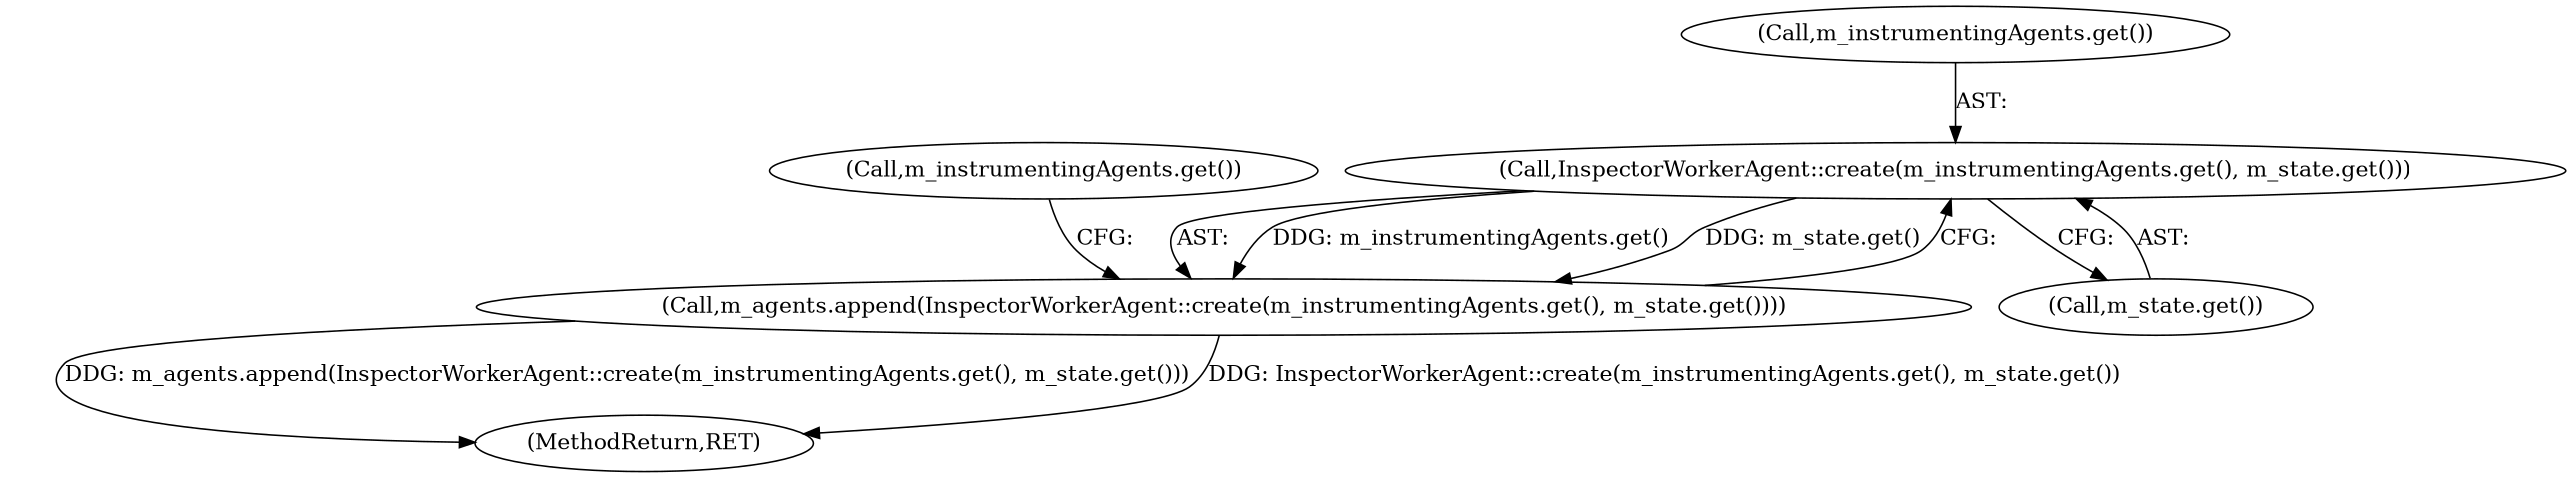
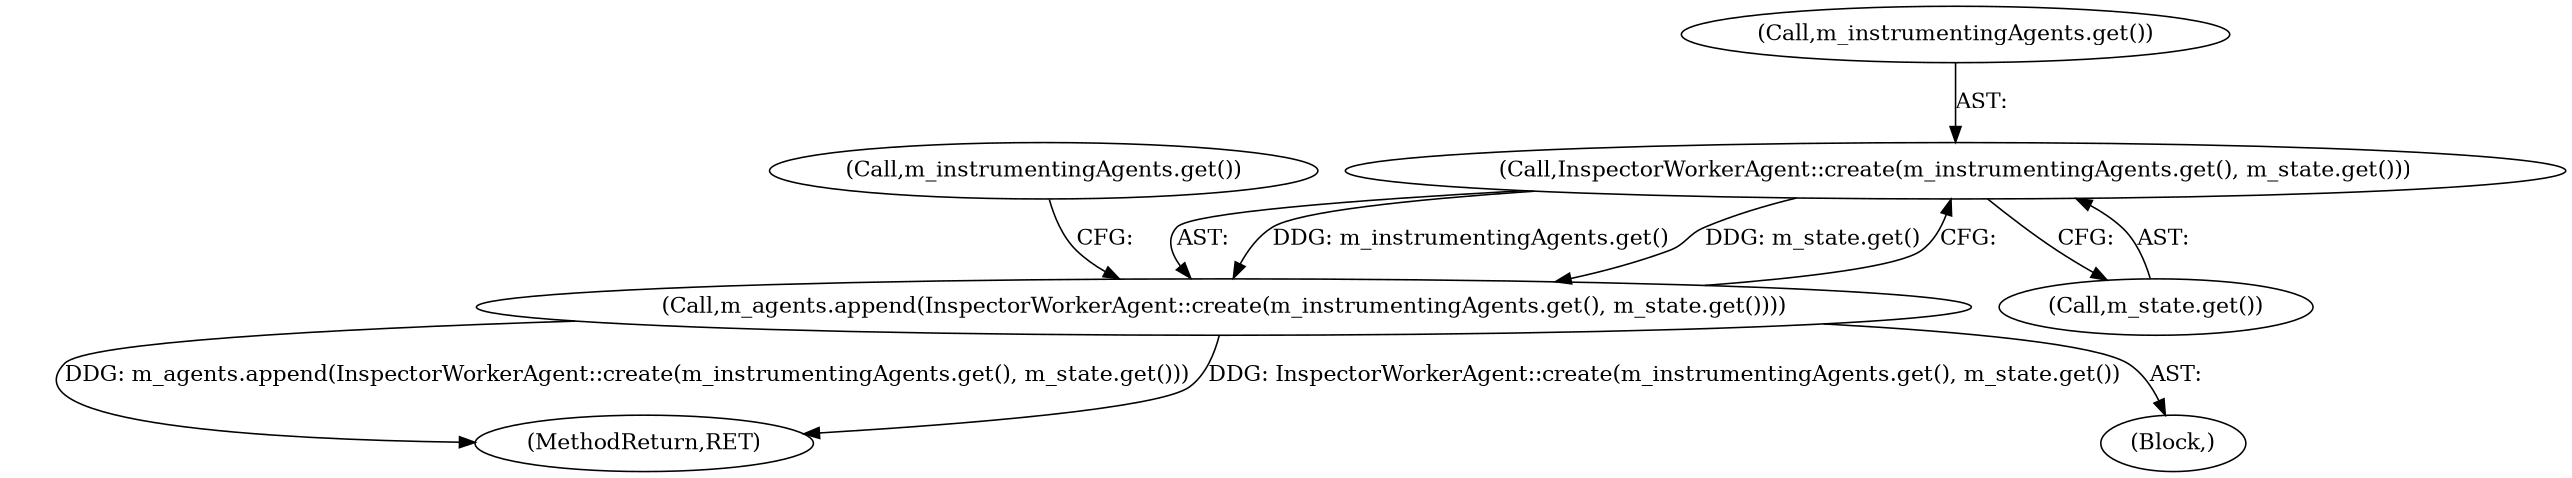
node "(Block,)": added
